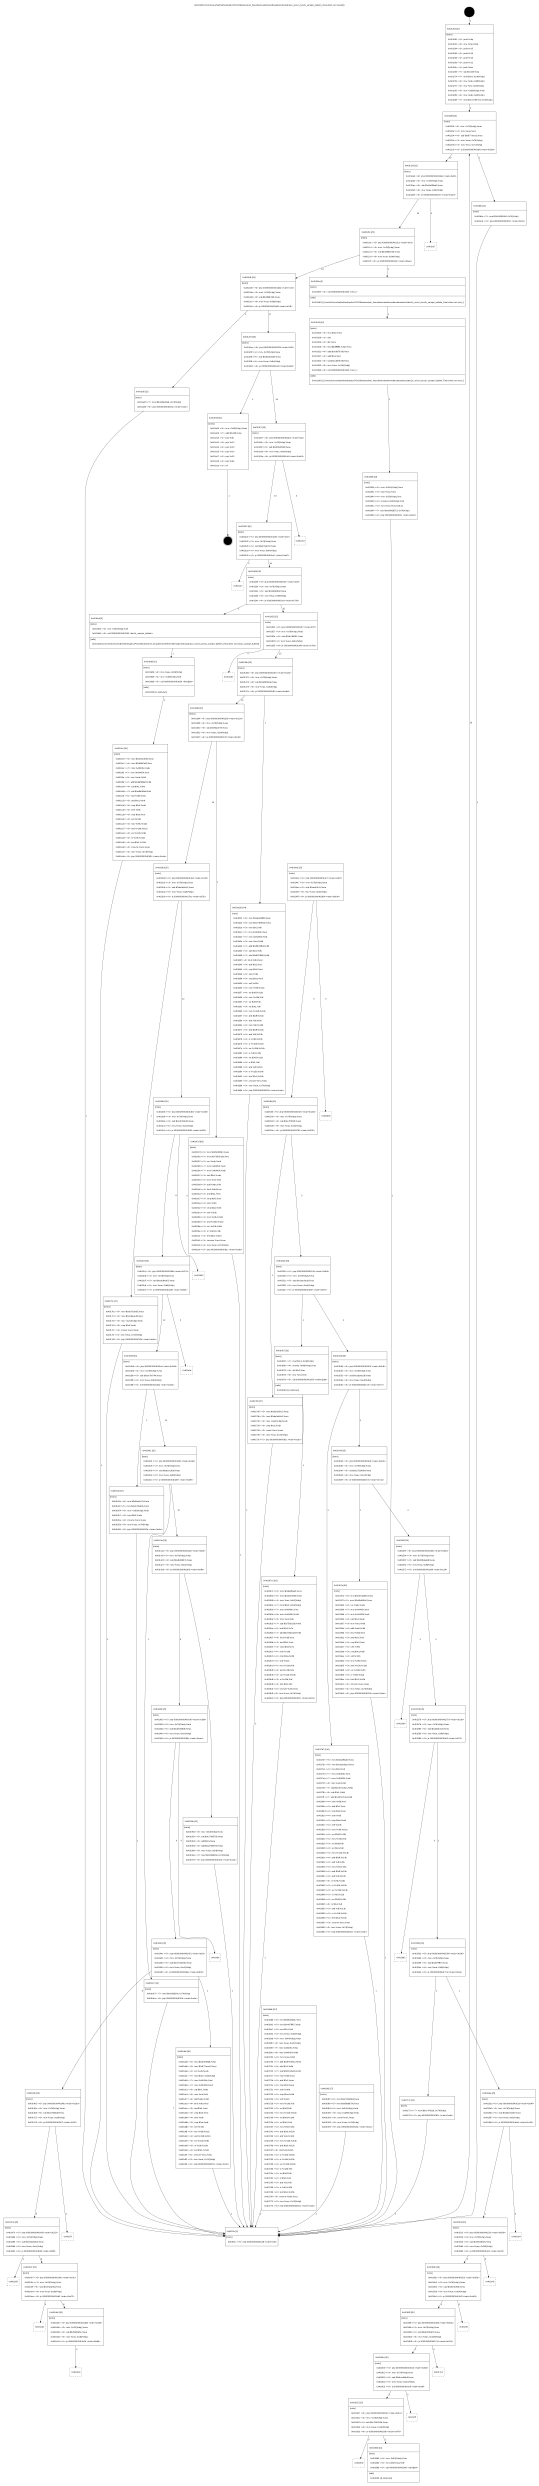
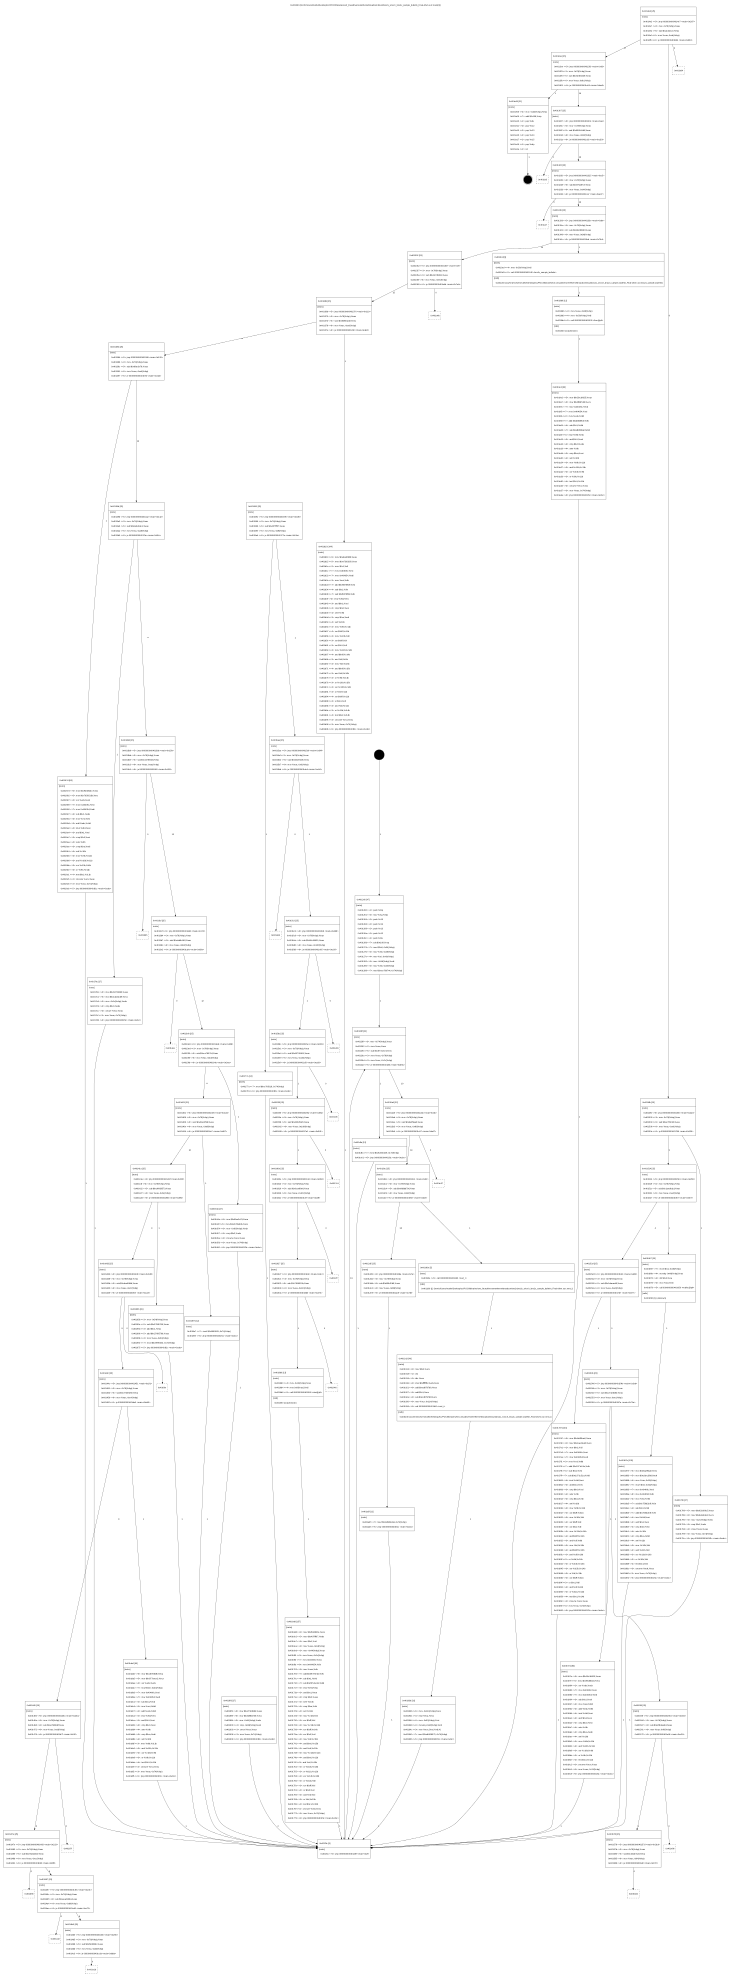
edge "0x4012d5 [25]" -> "0x4012ee [25]": now "0x4014e2 [25]" -> "0x4012ee [25]"
edge "0x4016d0 [13]" -> "0x4016dd [157]": added, label "1"
edge "0x401578 [25]" -> "0x401591 [25]": removed, label "2"
